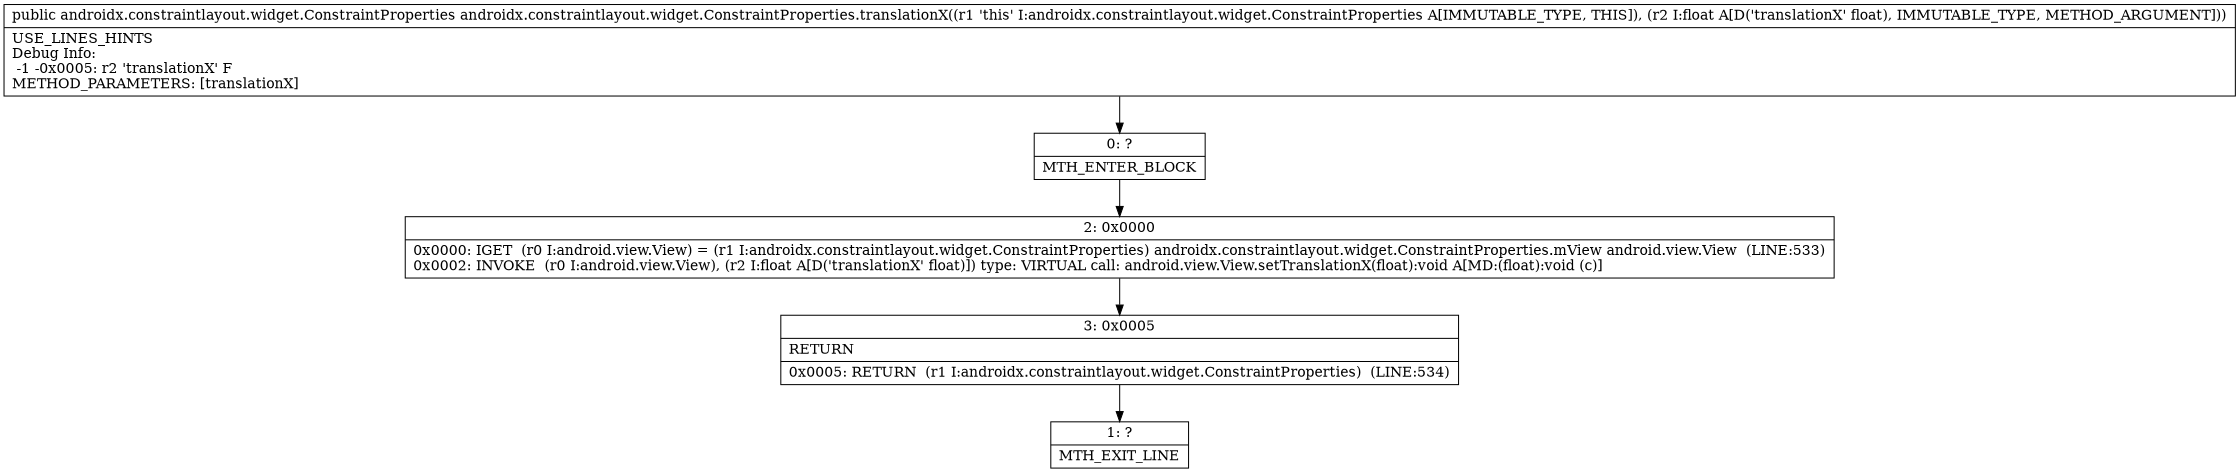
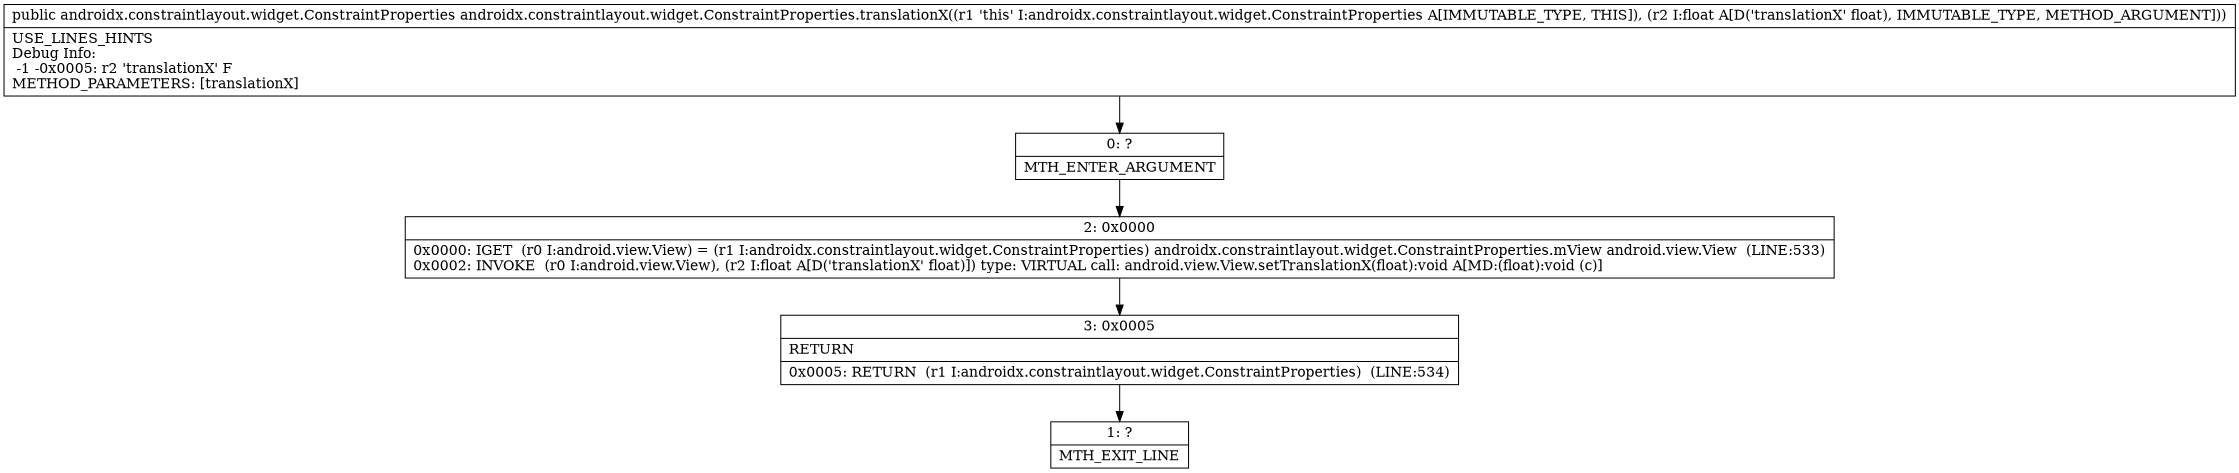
node "0: ?": text "MTH_ENTER_BLOCK" -> "MTH_ENTER_ARGUMENT"
